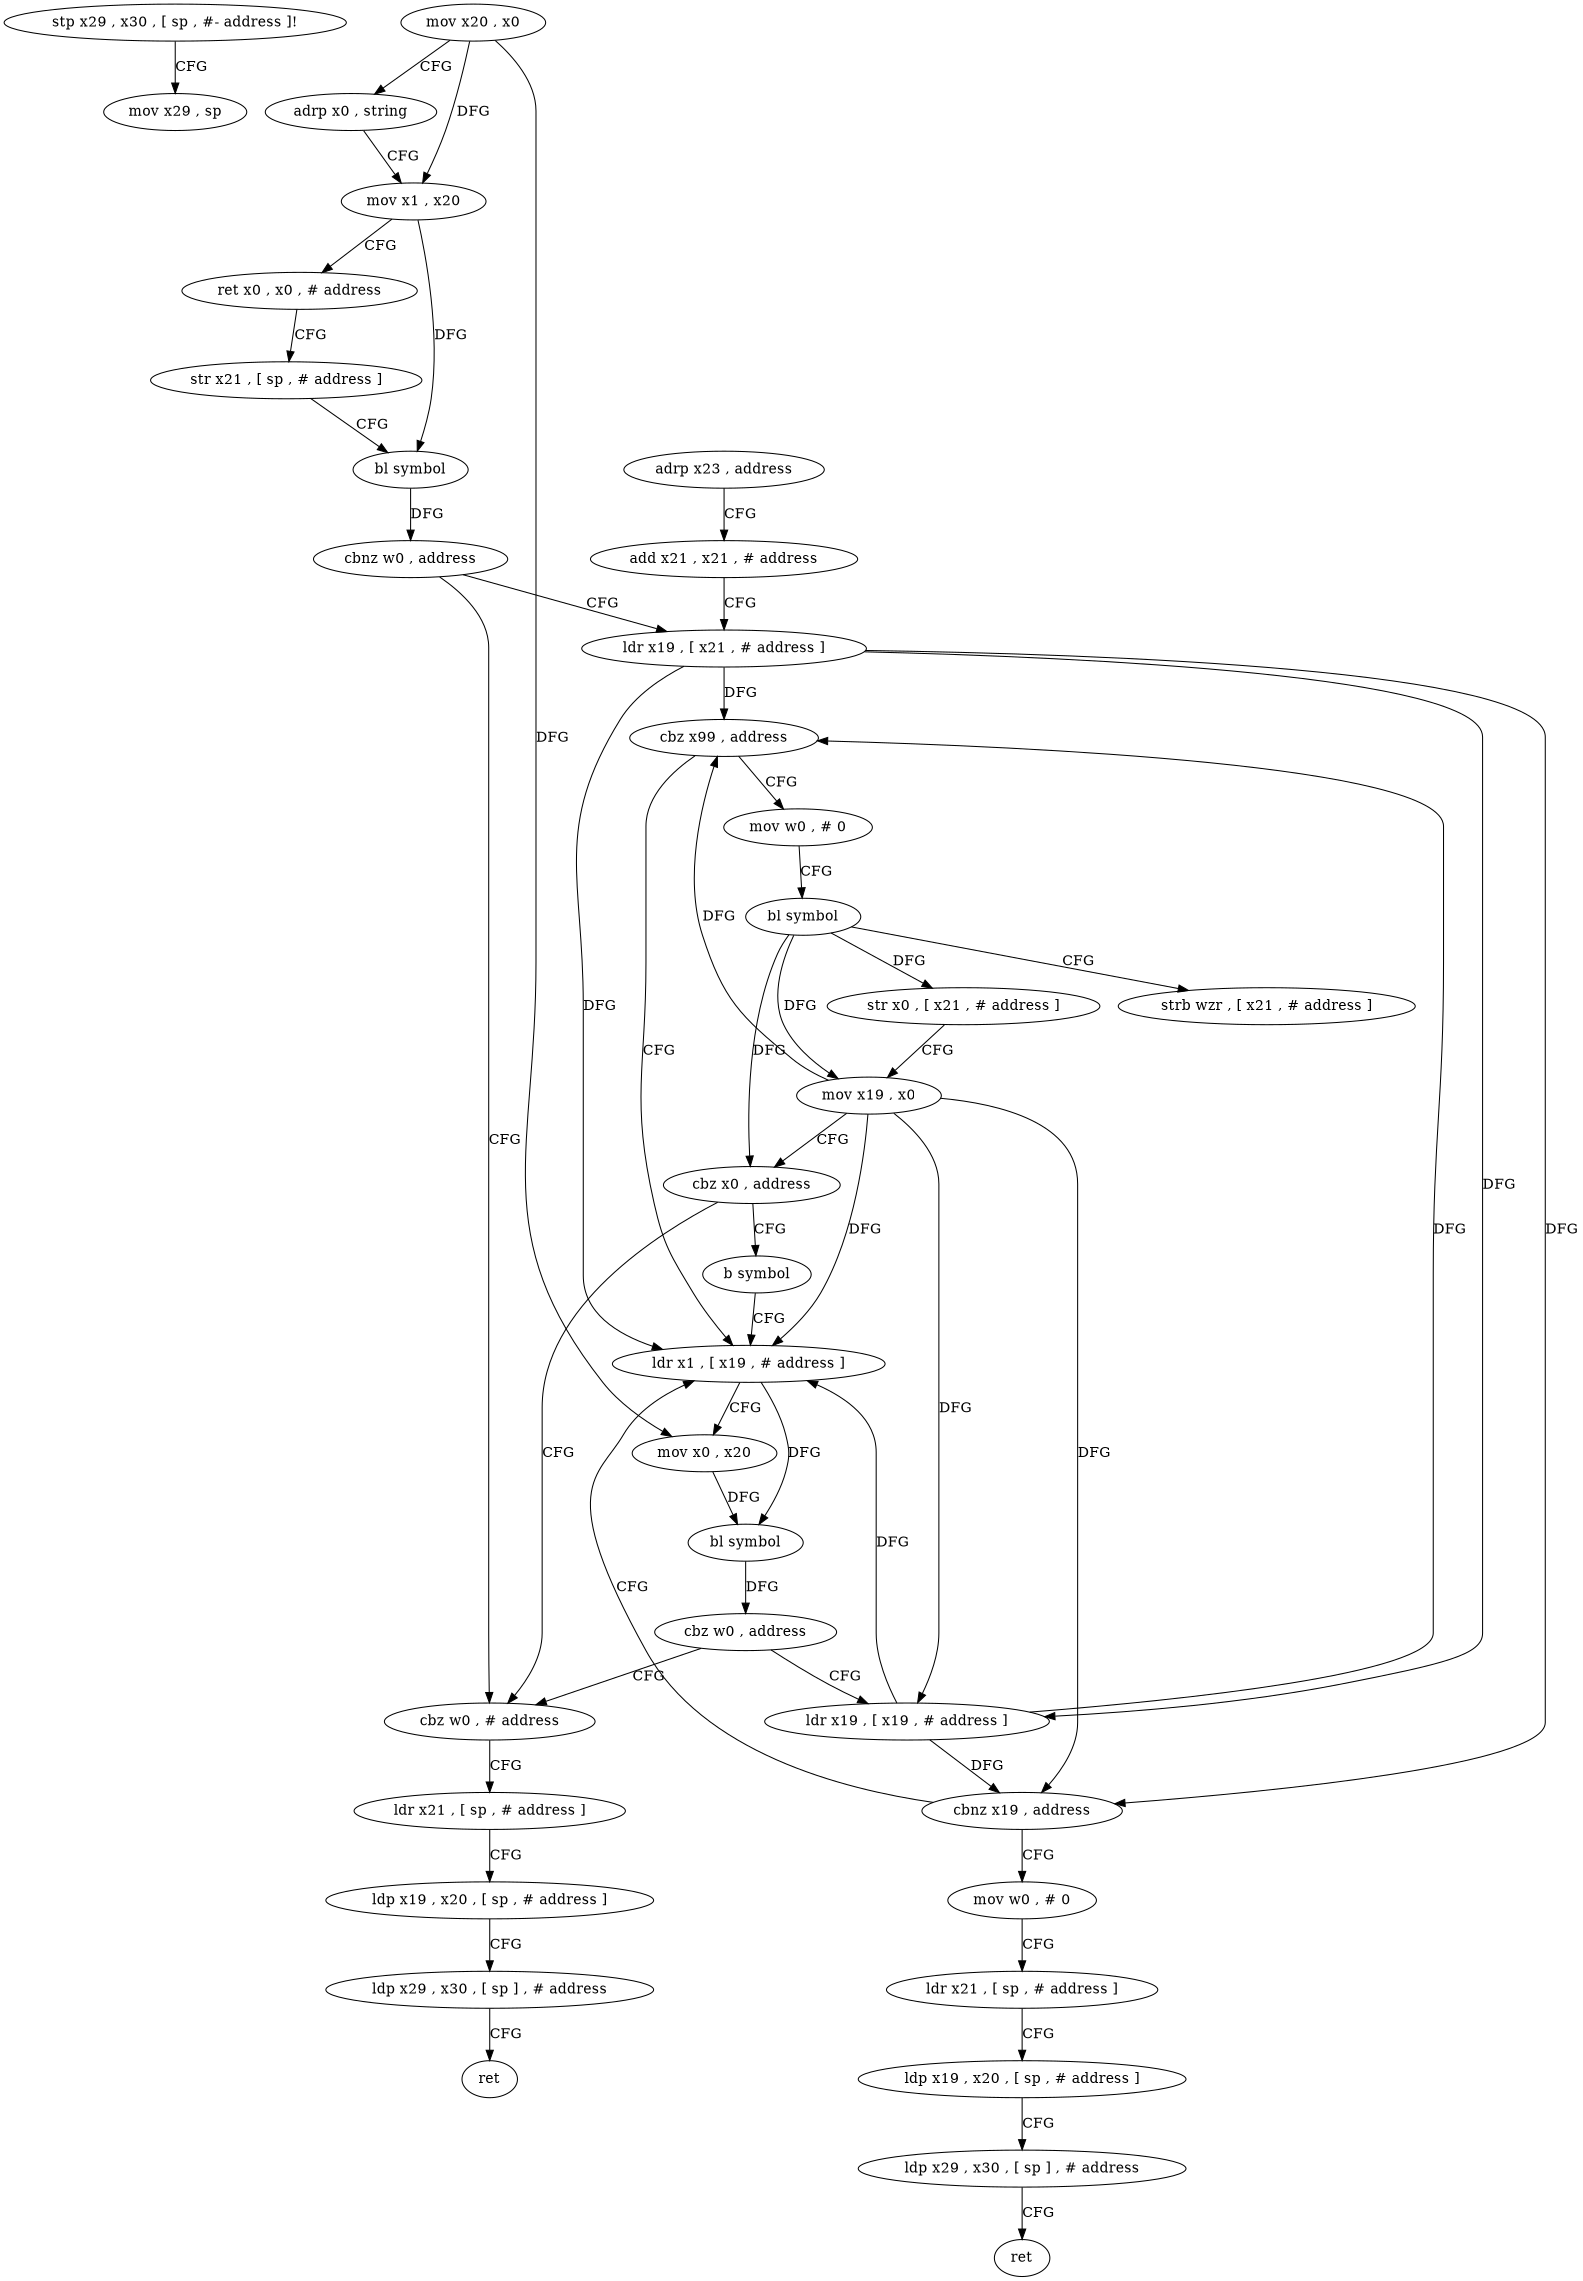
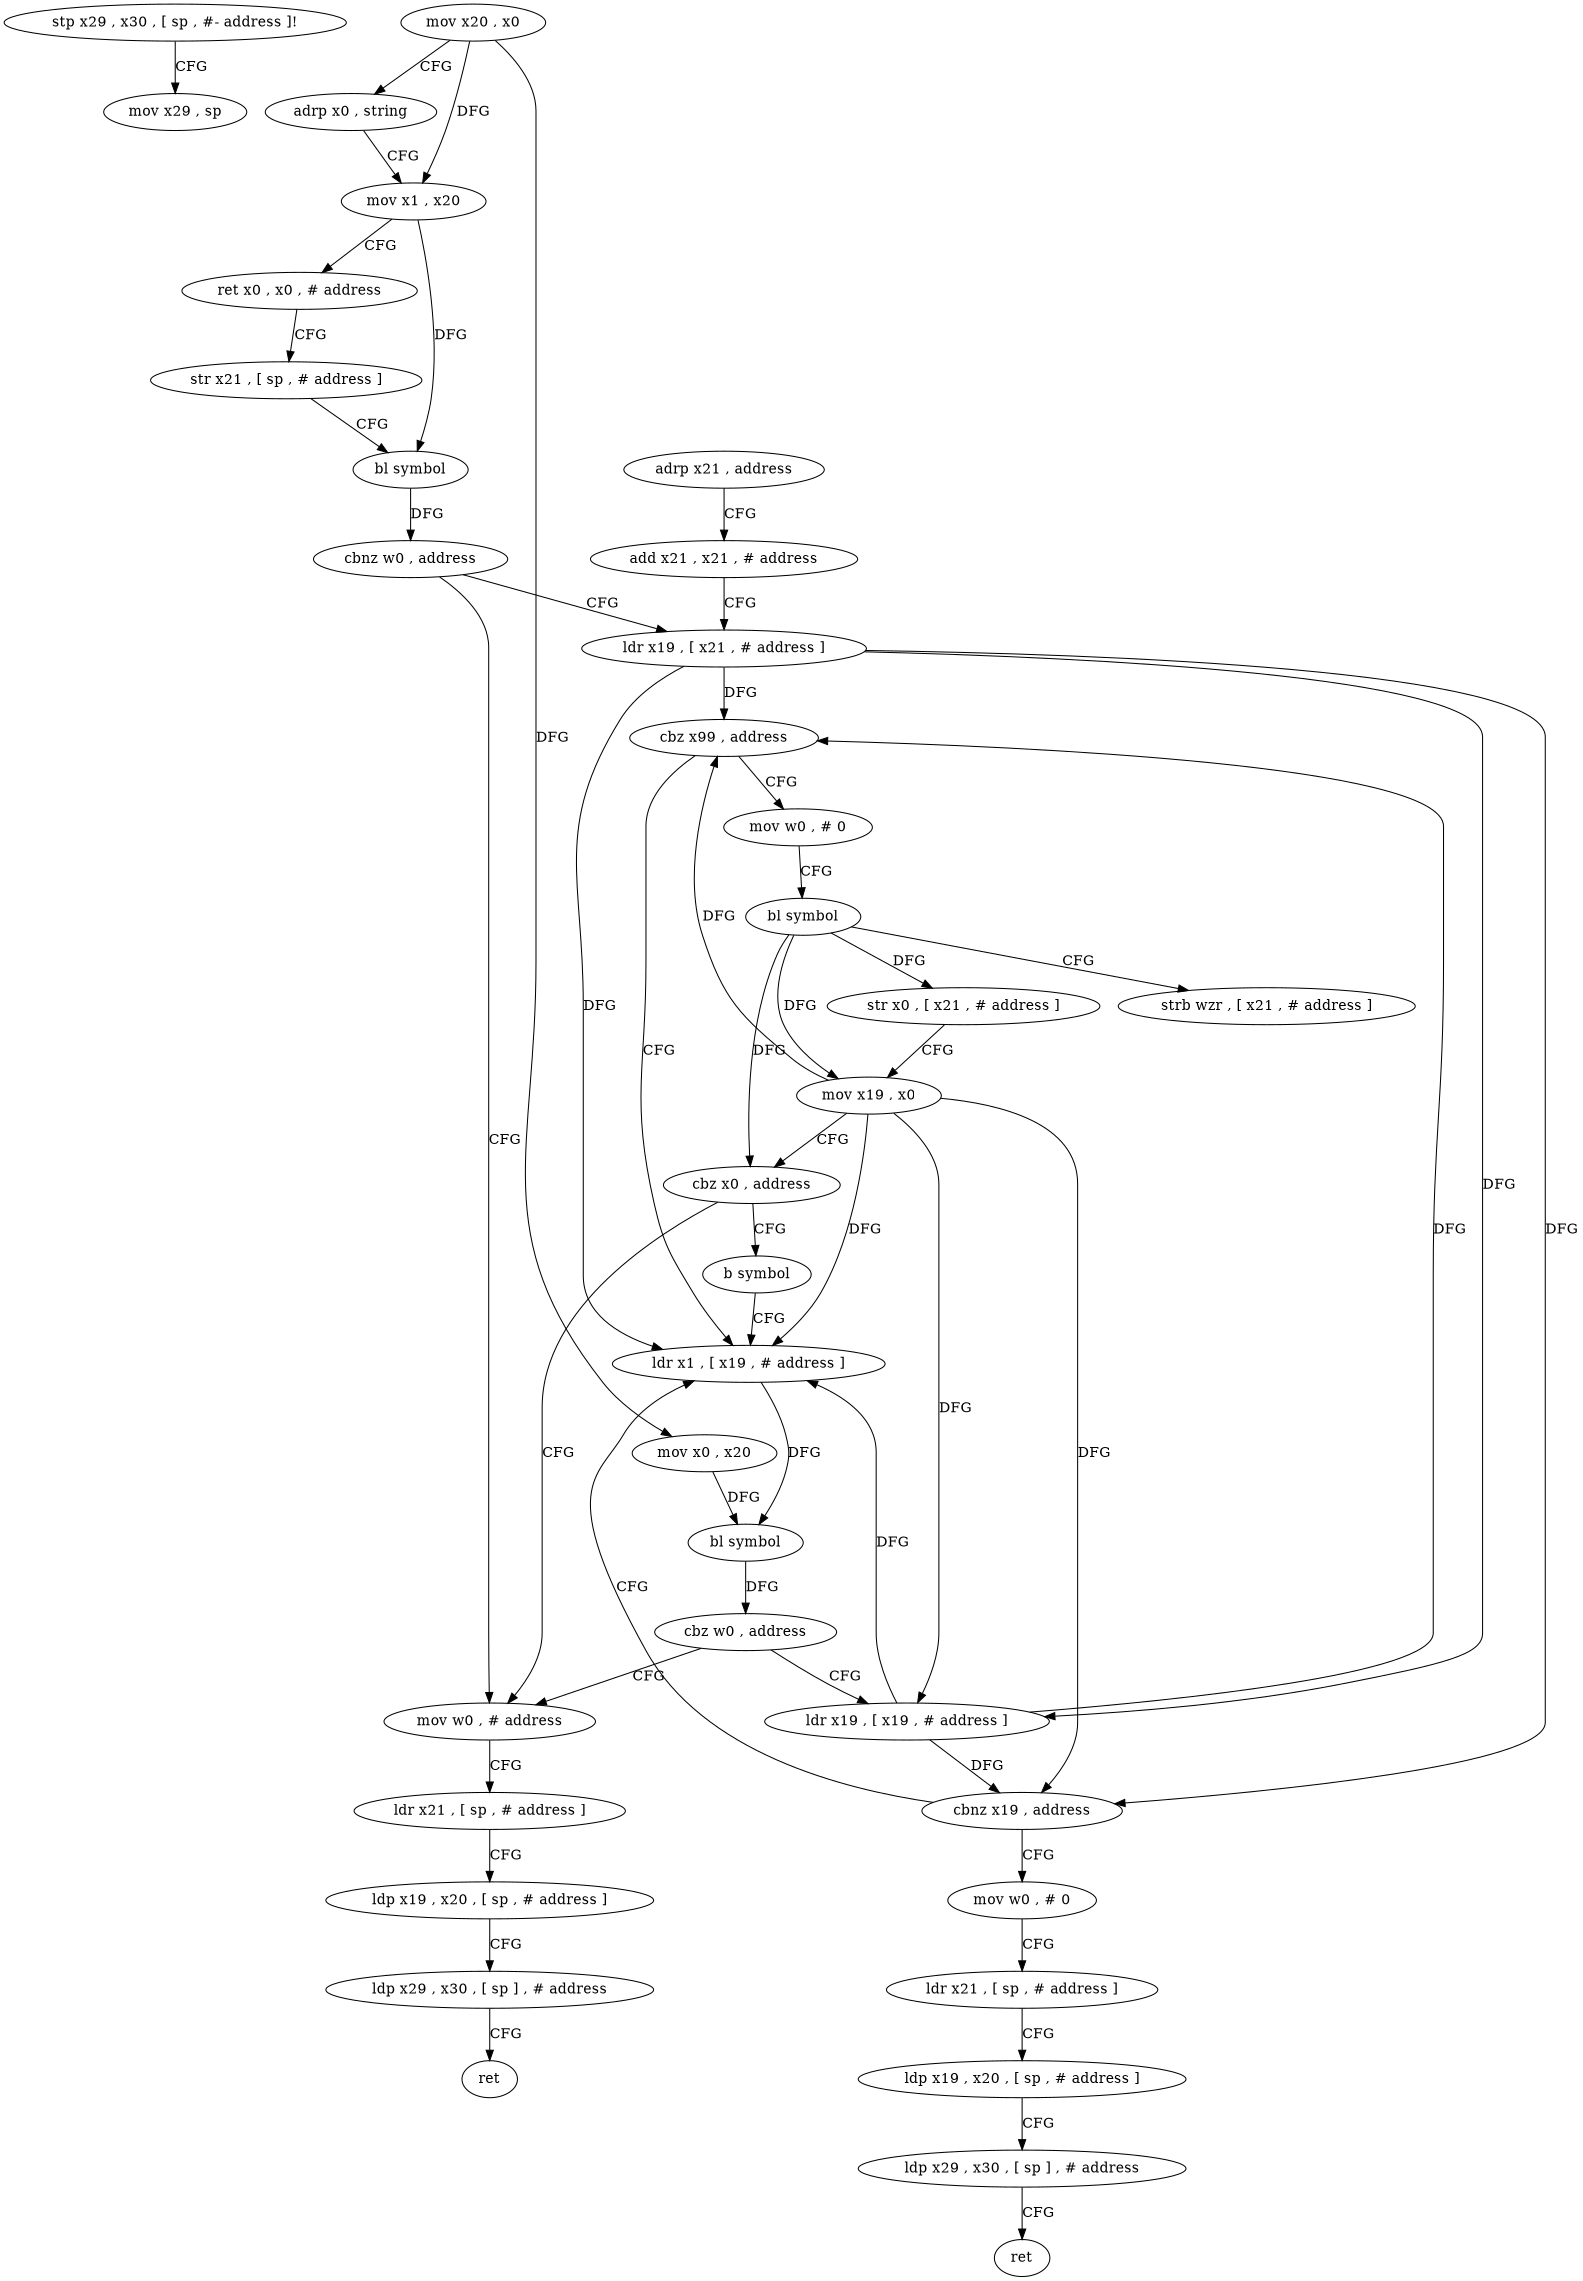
node "adrp x23 , address": label "adrp x23 , address" -> "adrp x21 , address"
edge "ldr x1 , [ x19 , # address ]" -> "mov x0 , x20": removed, label "CFG"
node "cbz w0 , # address": label "cbz w0 , # address" -> "mov w0 , # address"
